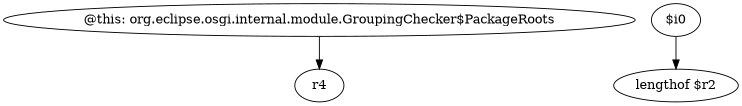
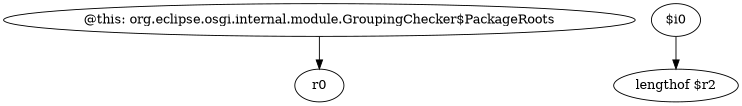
node "r4": label "r4" -> "r0"
